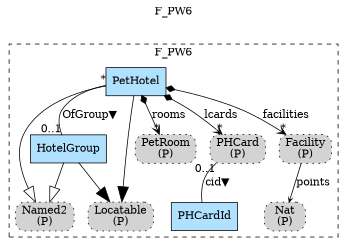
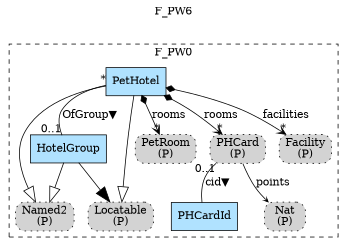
cluster "F_PW6": label "F_PW6" -> "F_PW0"
edge "PetHotel" -- "PHCard": label "lcards" -> "rooms"
edge "PetHotel" -> "Locatable": arrowhead normal -> onormal
edge "Facility" -> "Nat": now "PHCard" -> "Nat"
